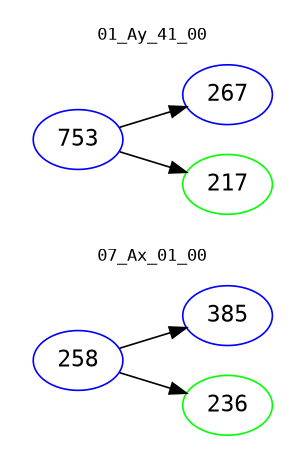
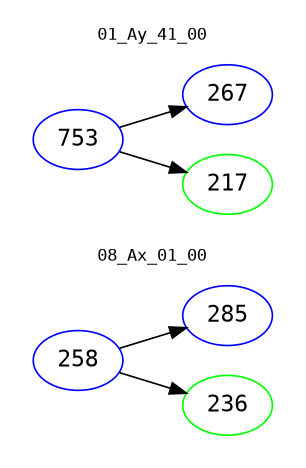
cluster "07_Ax_01_00": label "07_Ax_01_00" -> "08_Ax_01_00"
node "385": label "385" -> "285"
